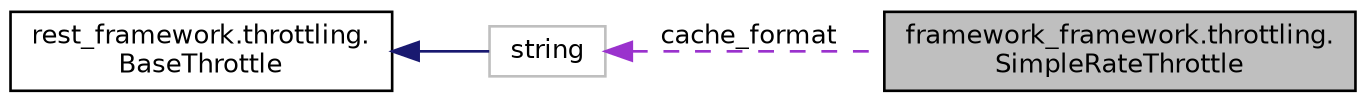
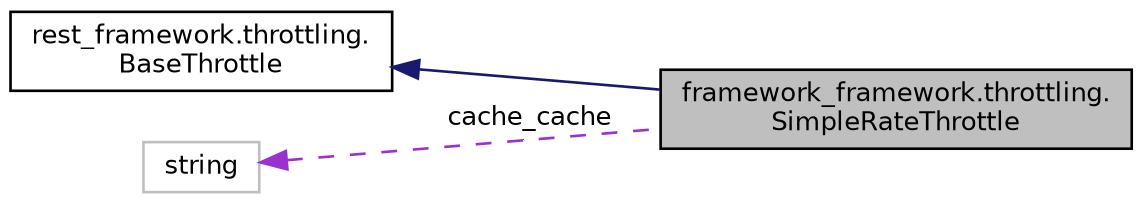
edge "framework_framework.throttling. SimpleRateThrottle" -> "string": label " cache_format" -> " cache_cache"
edge "string" -> "rest_framework.throttling. BaseThrottle": now "framework_framework.throttling. SimpleRateThrottle" -> "rest_framework.throttling. BaseThrottle"
